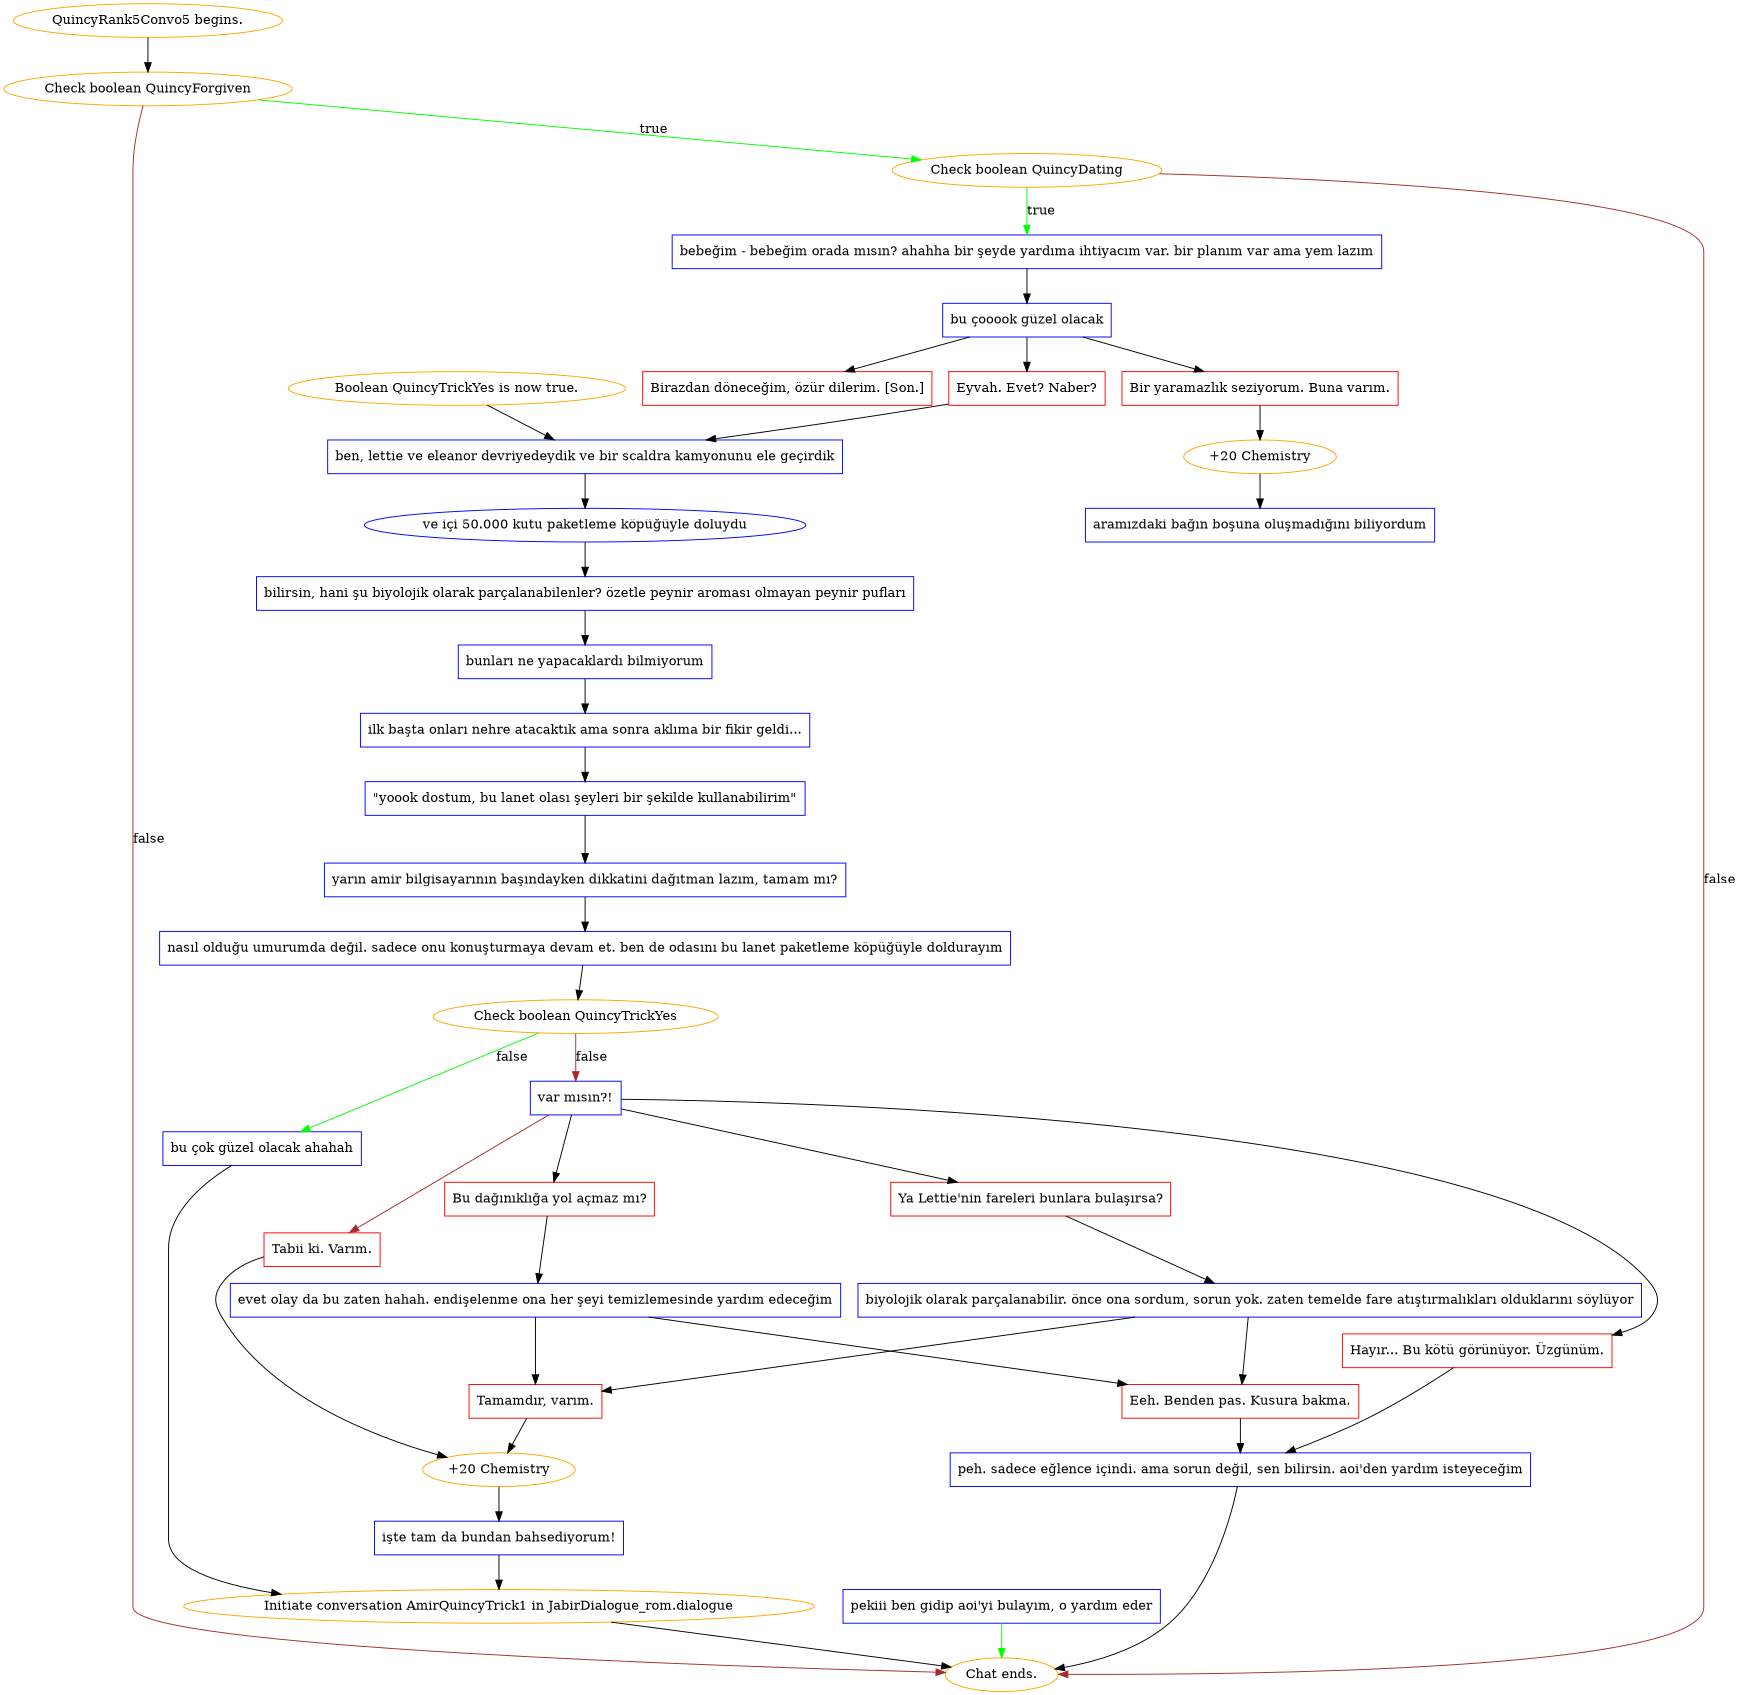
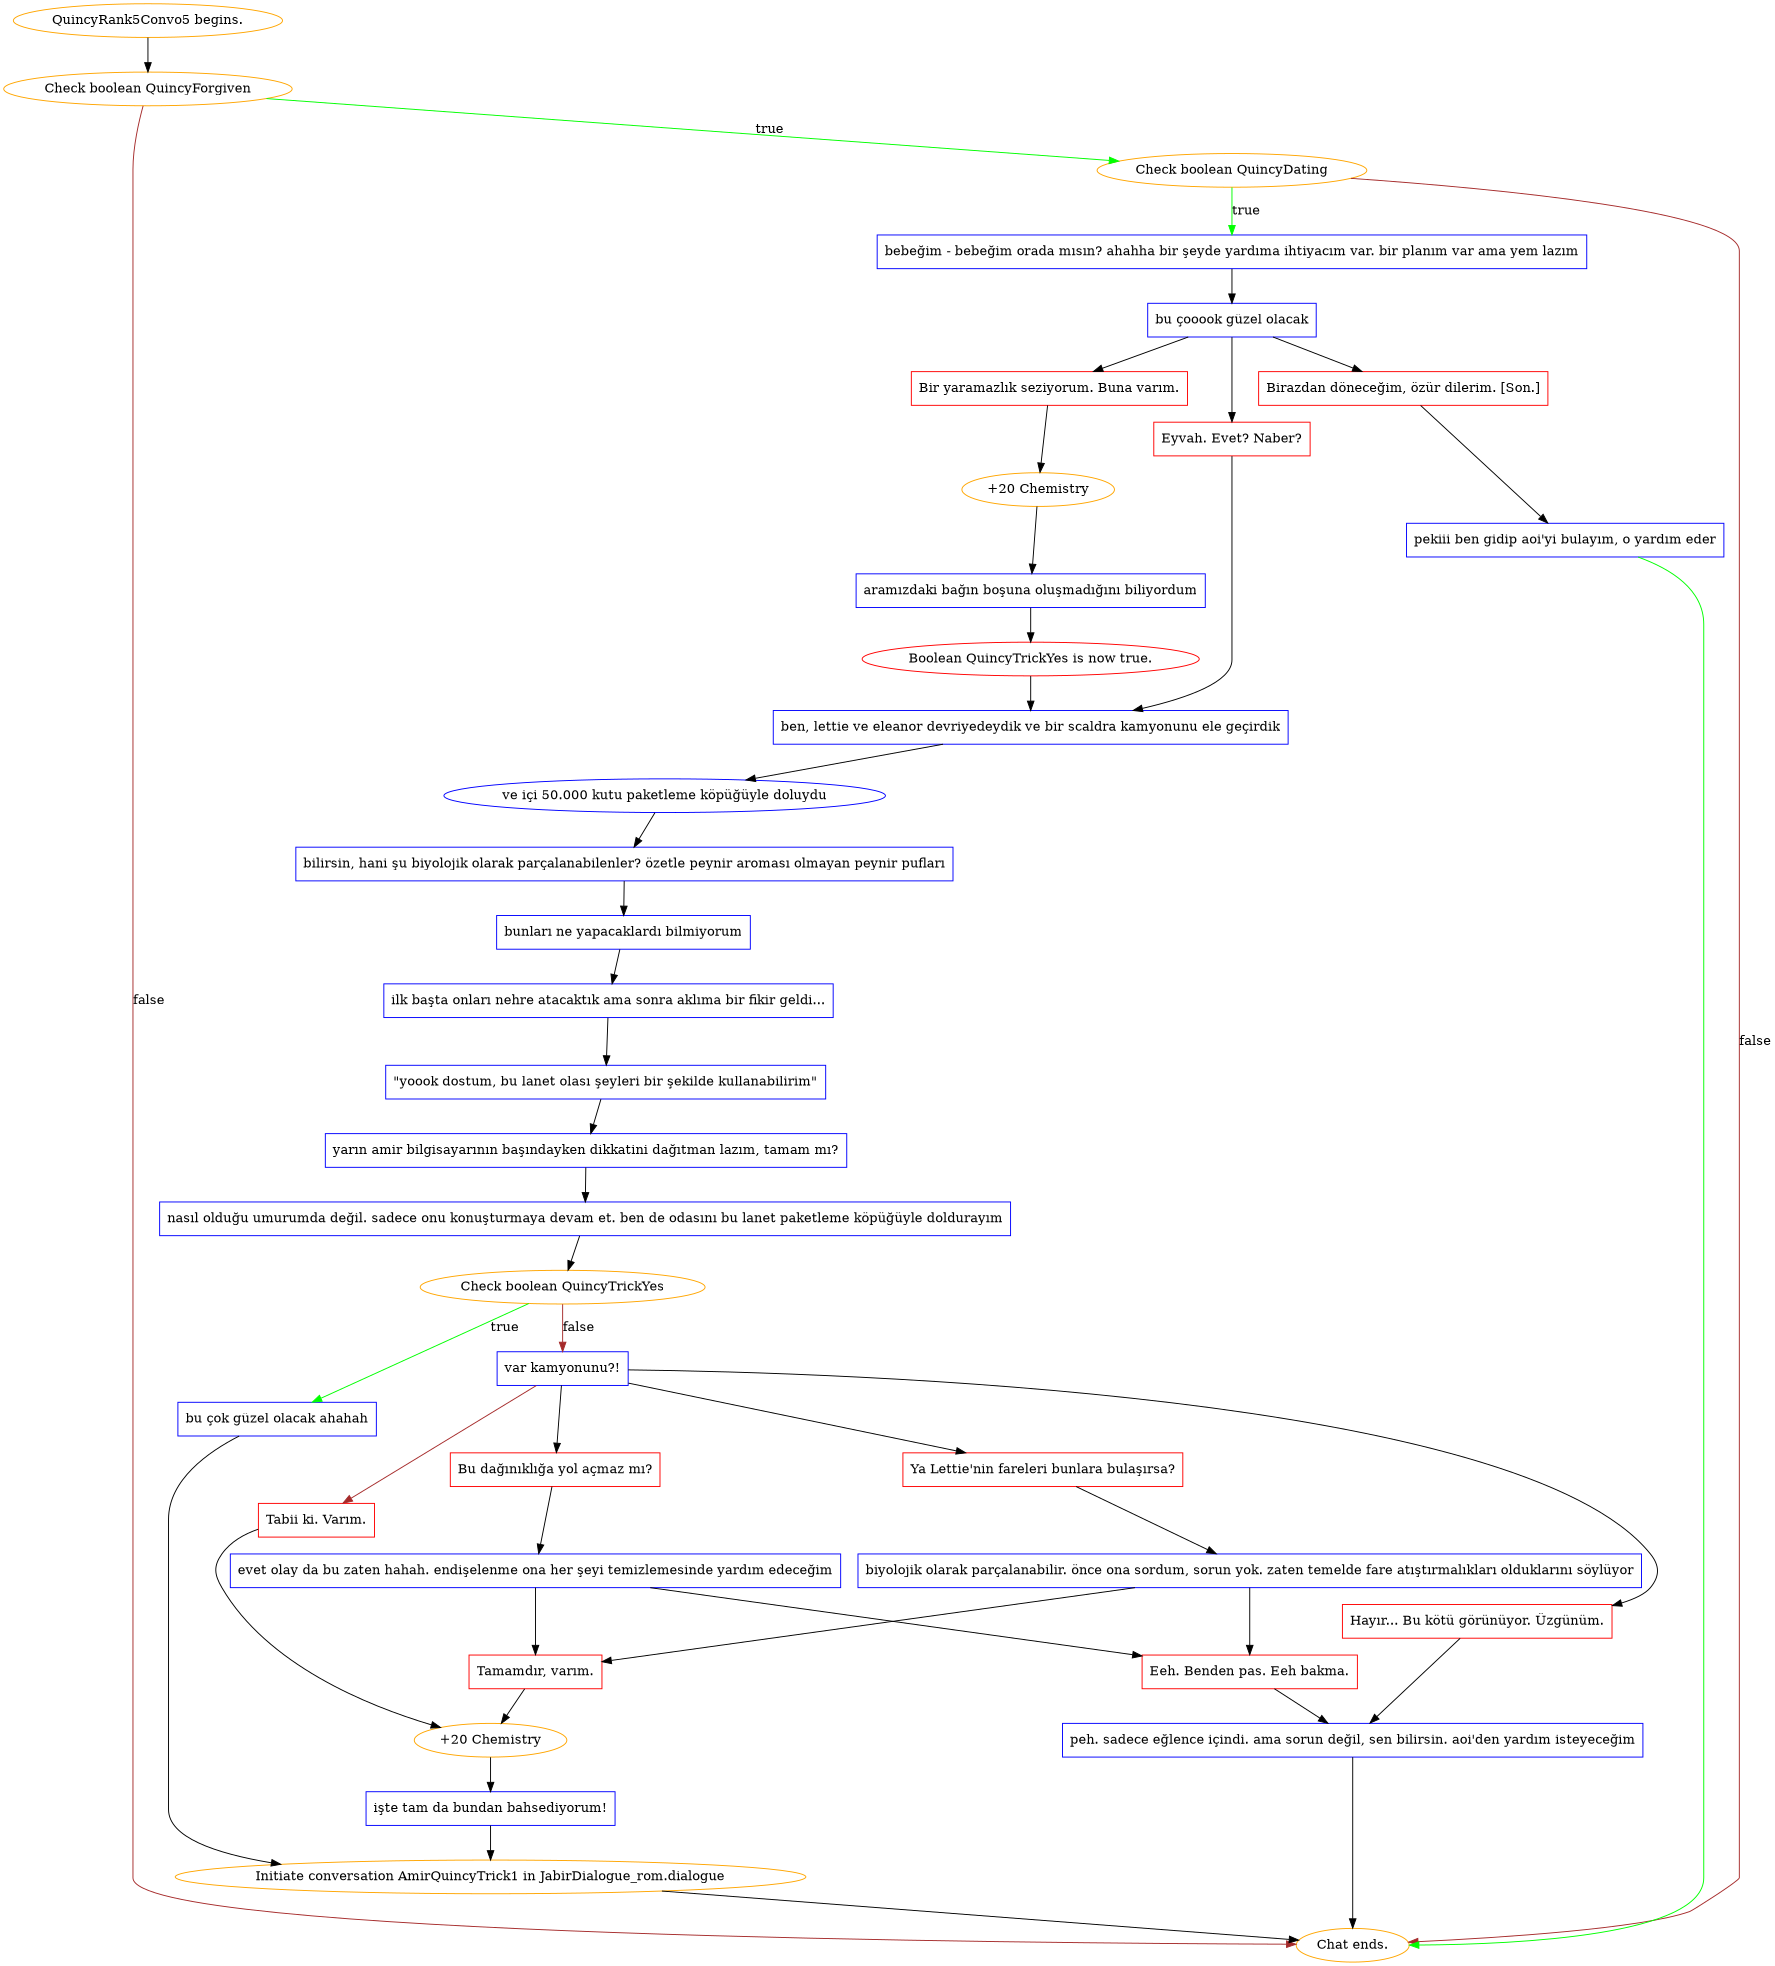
node "Boolean QuincyTrickYes is now true.": color orange -> red
edge "Birazdan döneceğim, özür dilerim. [Son.]" -> "pekiii ben gidip aoi'yi bulayım, o yardım eder": added
edge "aramızdaki bağın boşuna oluşmadığını biliyordum" -> "Boolean QuincyTrickYes is now true.": added
edge "Check boolean QuincyTrickYes" -> "bu çok güzel olacak ahahah": label "false" -> "true"
node "var mısın?!": label "var mısın?!" -> "var kamyonunu?!"
node "Eeh. Benden pas. Kusura bakma.": label "Eeh. Benden pas. Kusura bakma." -> "Eeh. Benden pas. Eeh bakma."
